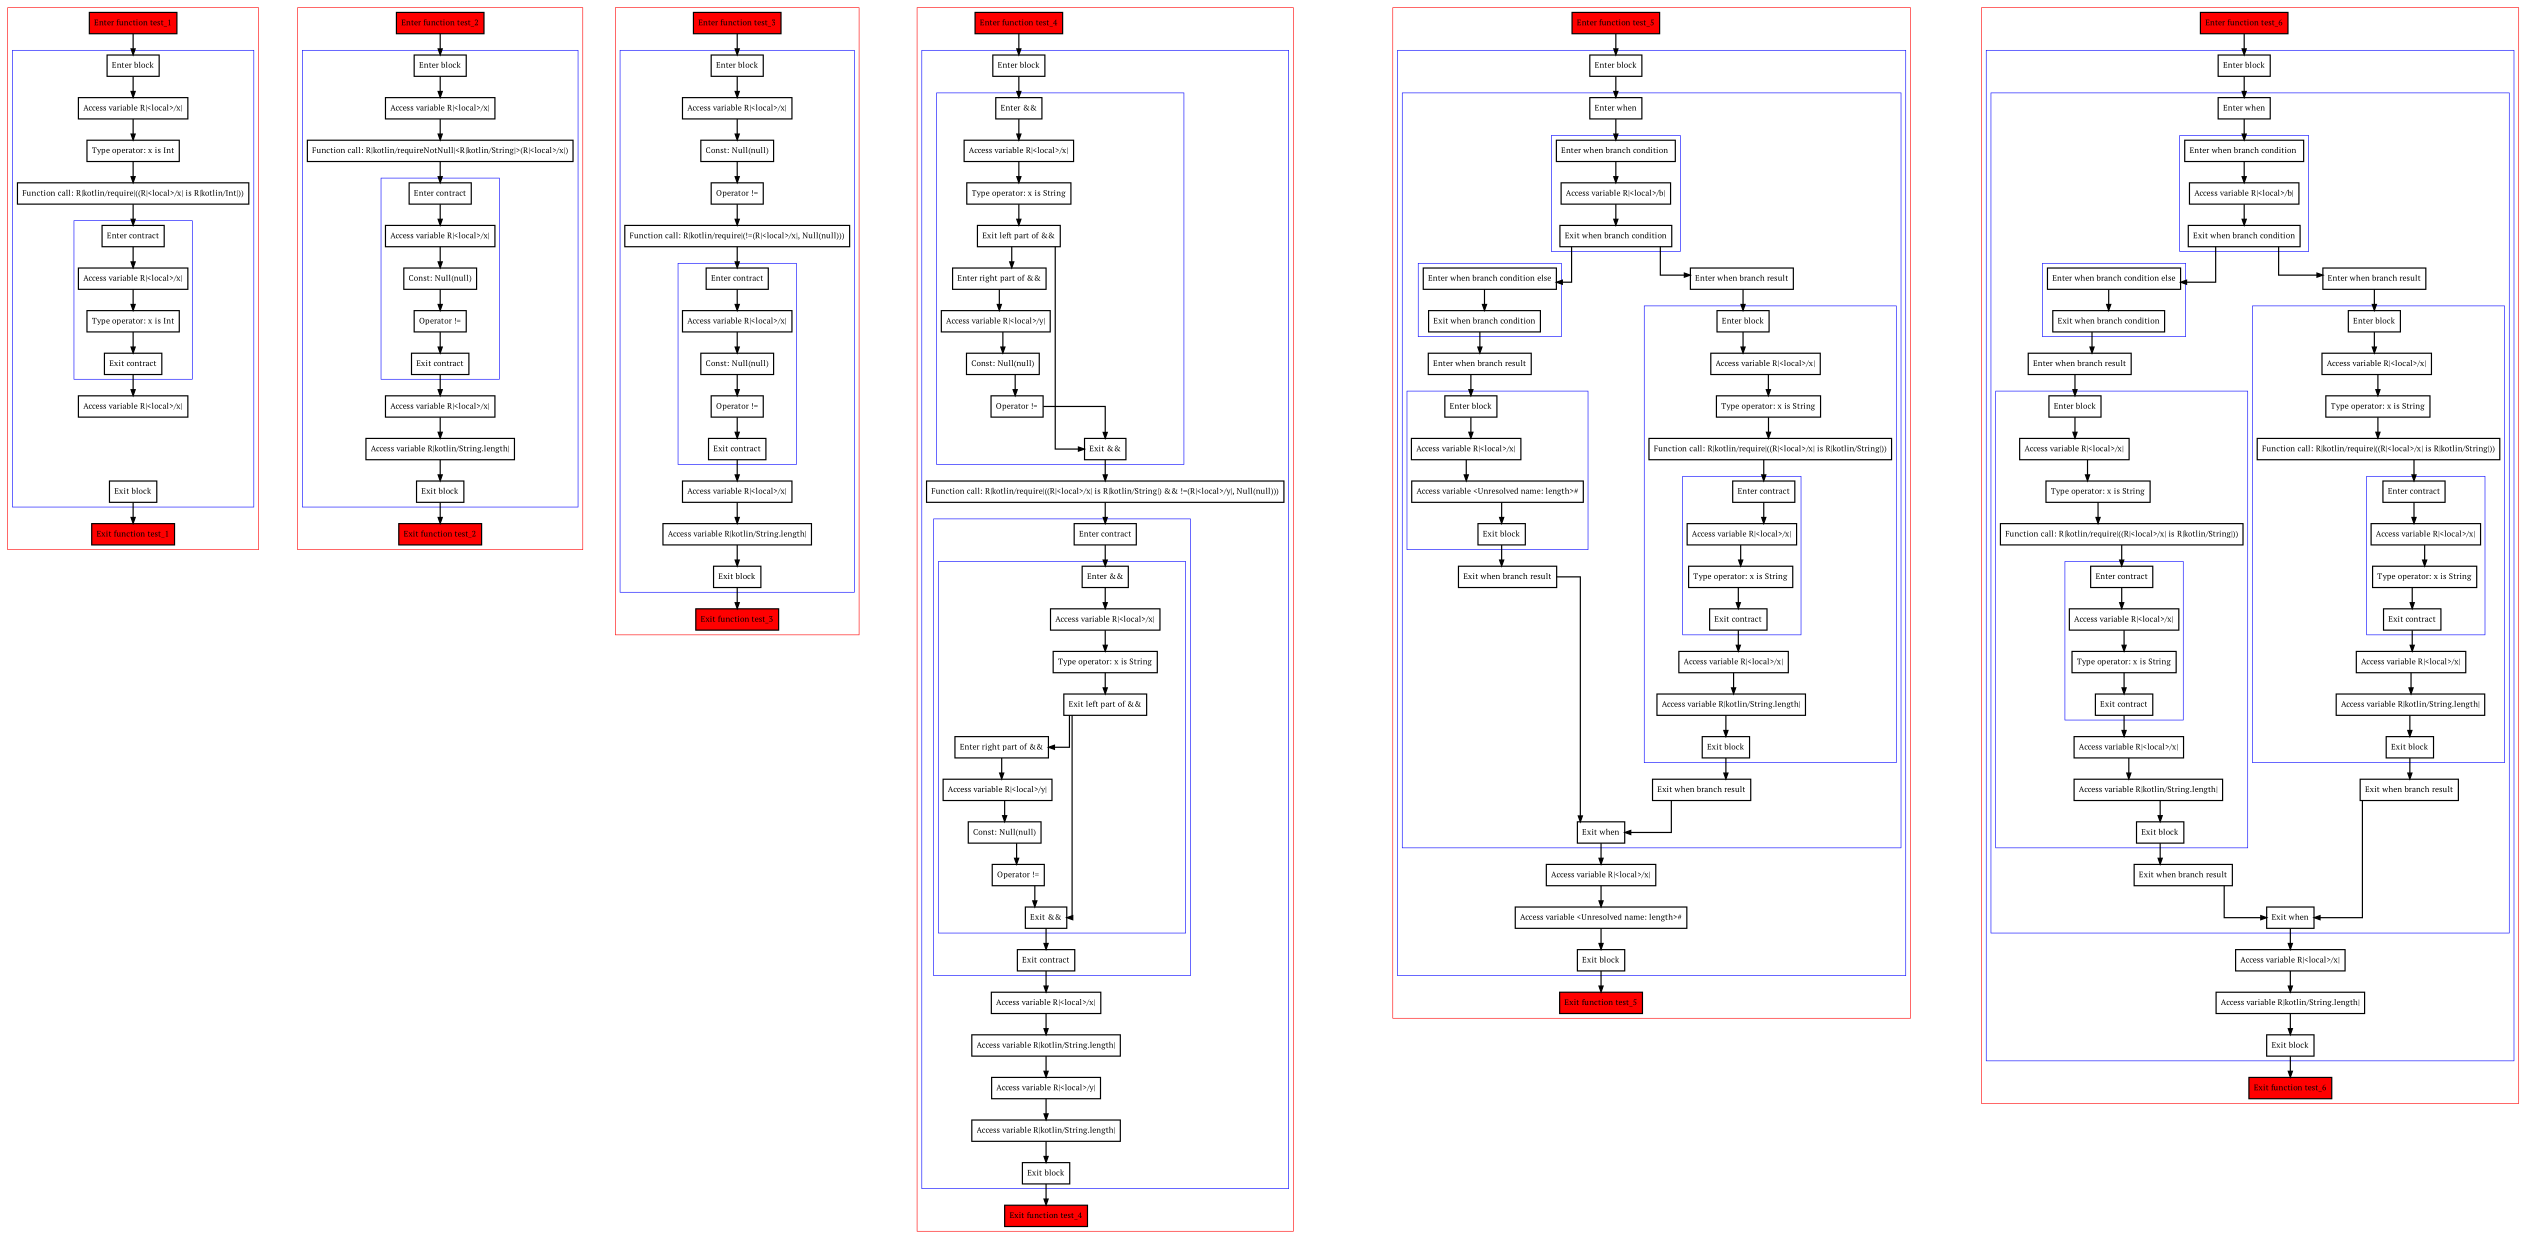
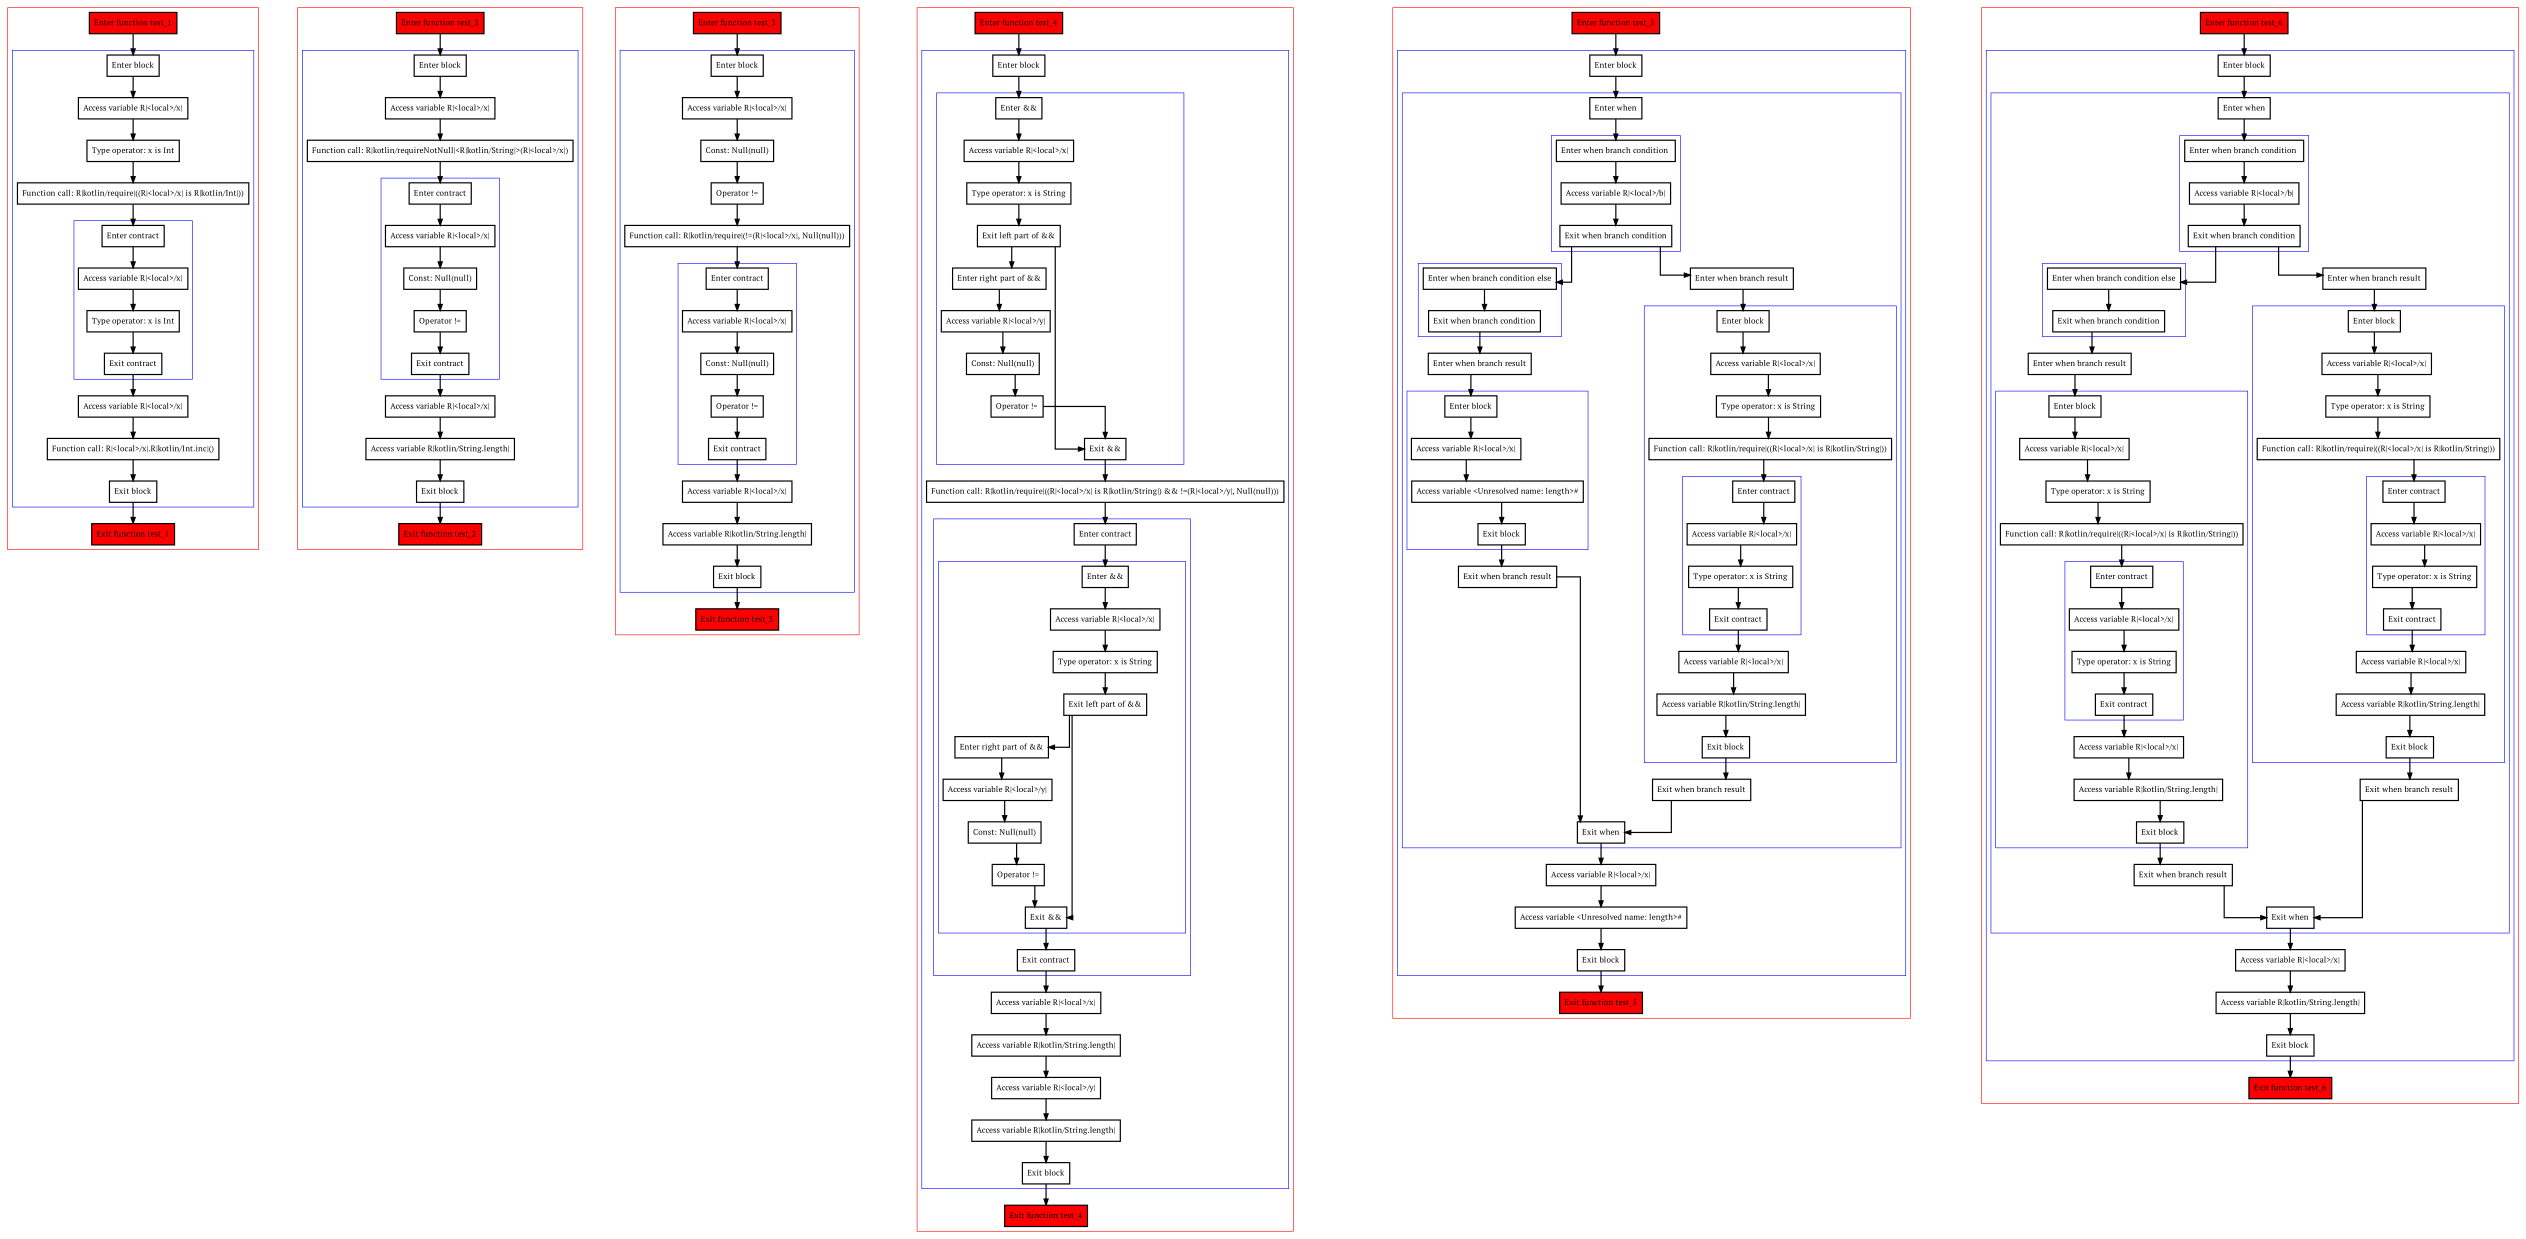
node "Function call: R|<local>/x|.R|kotlin/Int.inc|()": added
